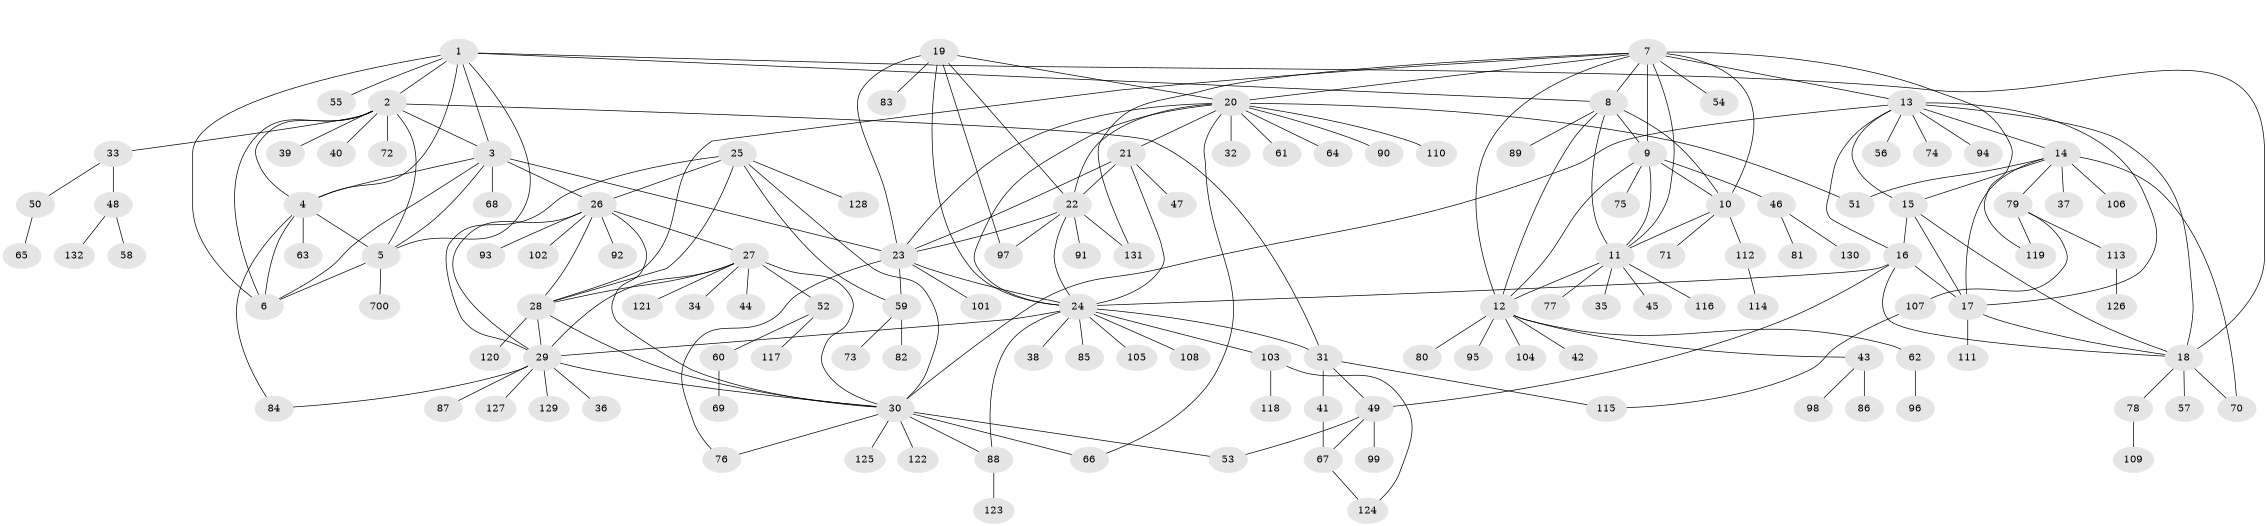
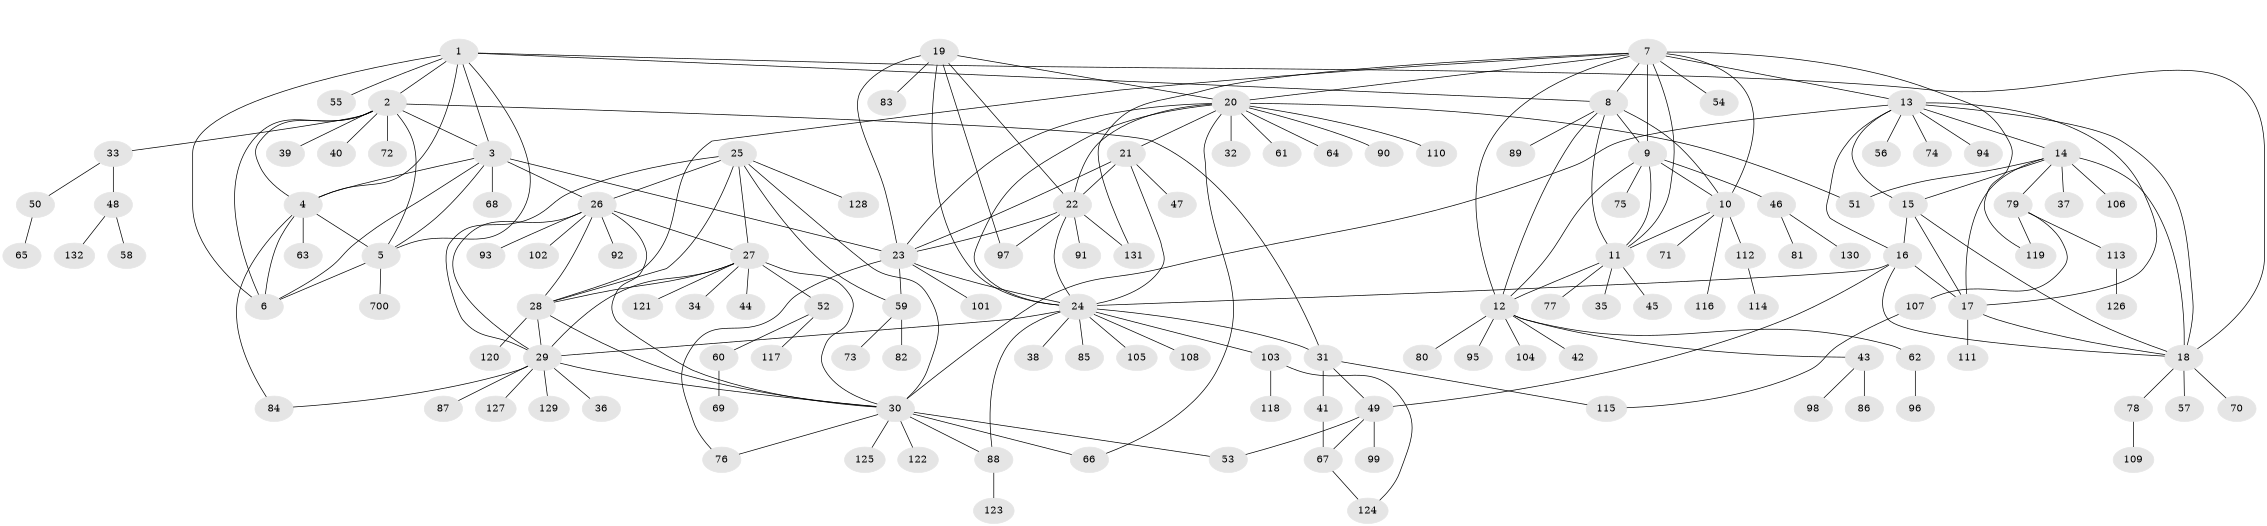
edge "25" -- "27": added
edge "14" -- "70": now "14" -- "18"
edge "11" -- "116": now "10" -- "116"
